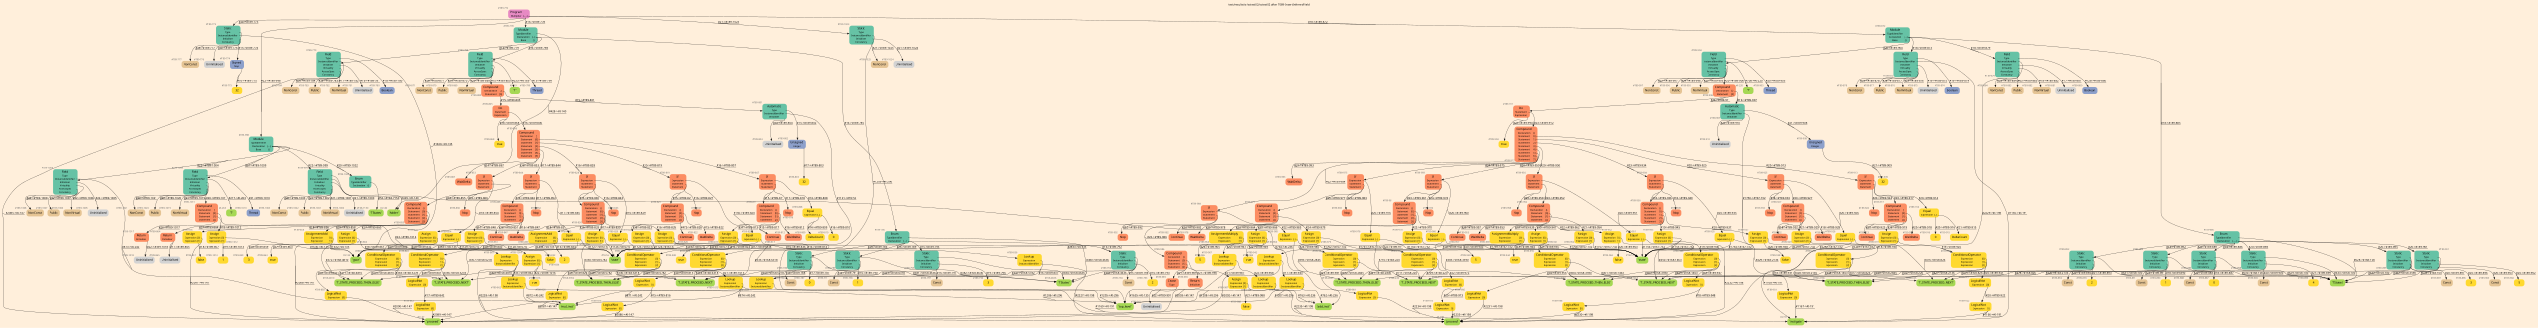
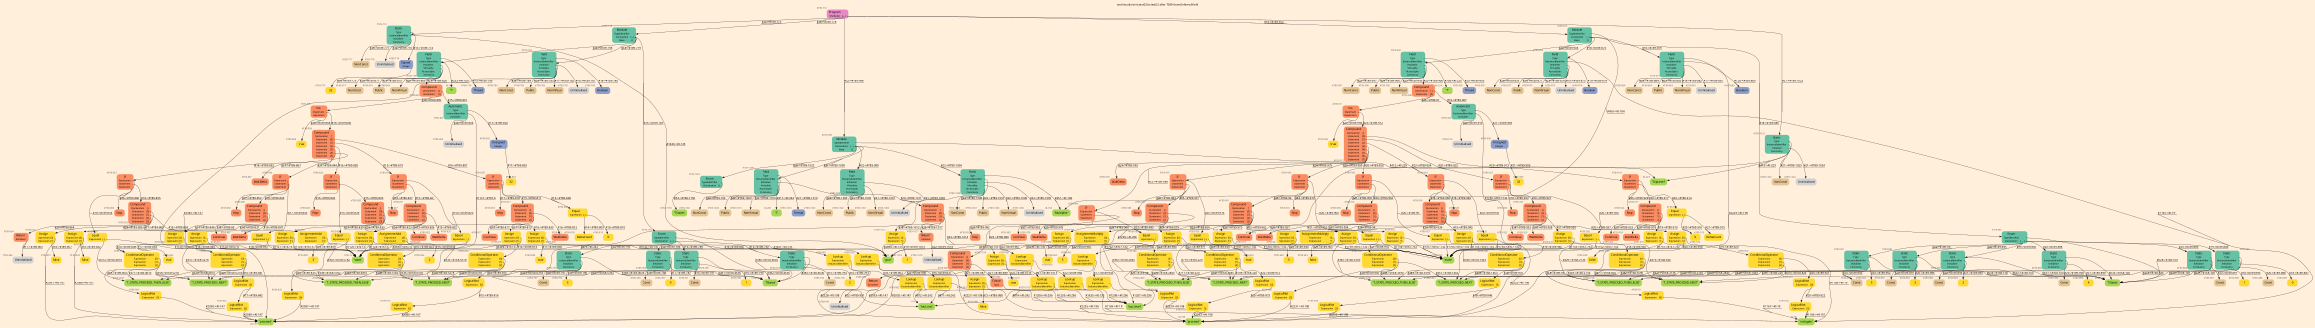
node "Signed": text "Nop" -> "Integer"
node "'TopLevel'": added
node "'Adder'": removed
node "'Multiplier'": added
node "'add_inst'": removed
